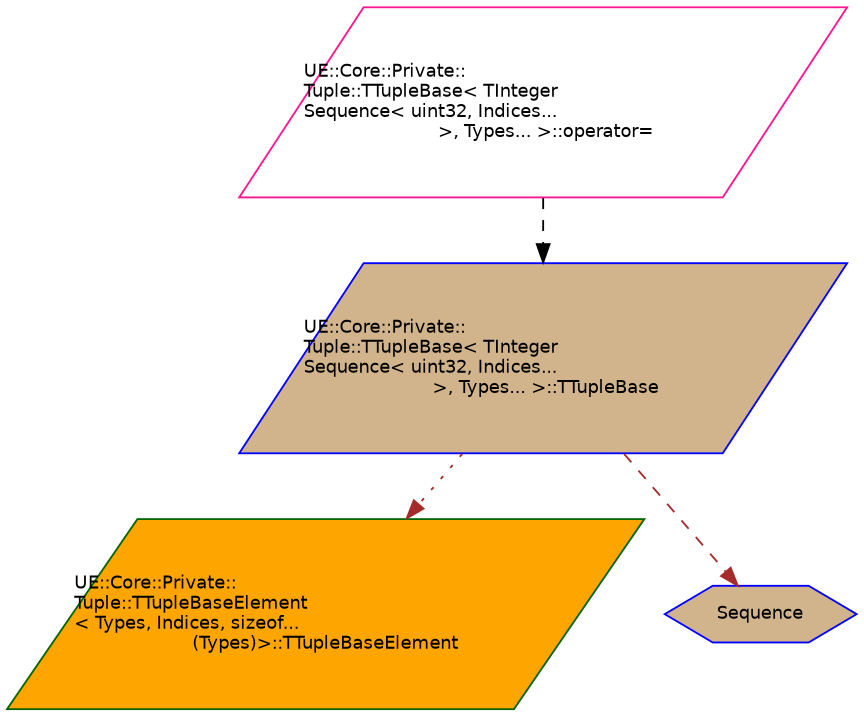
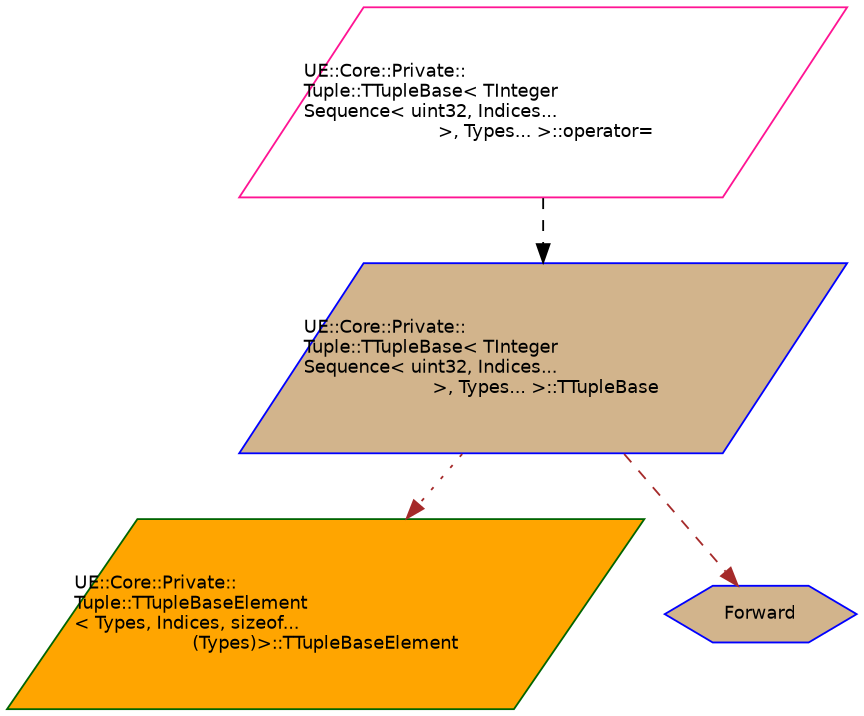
node "Sequence": label "Sequence" -> "Forward"
